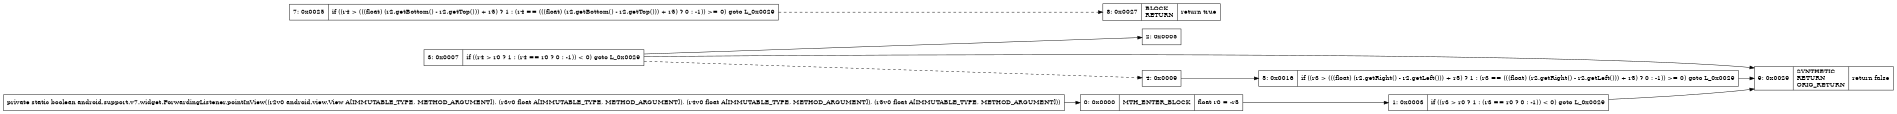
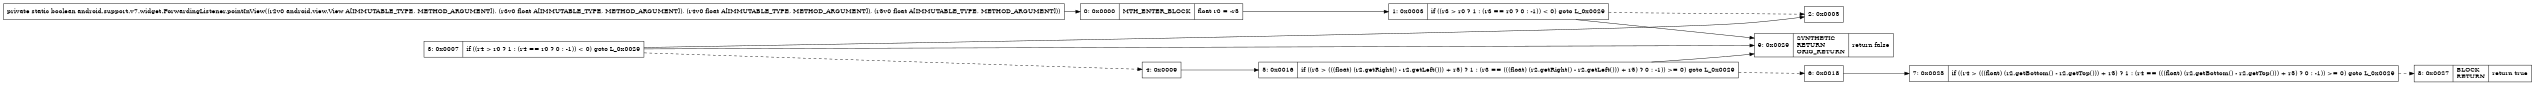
edge "1: 0x0003" -> "2: 0x0005": added
node "6: 0x0018": added
